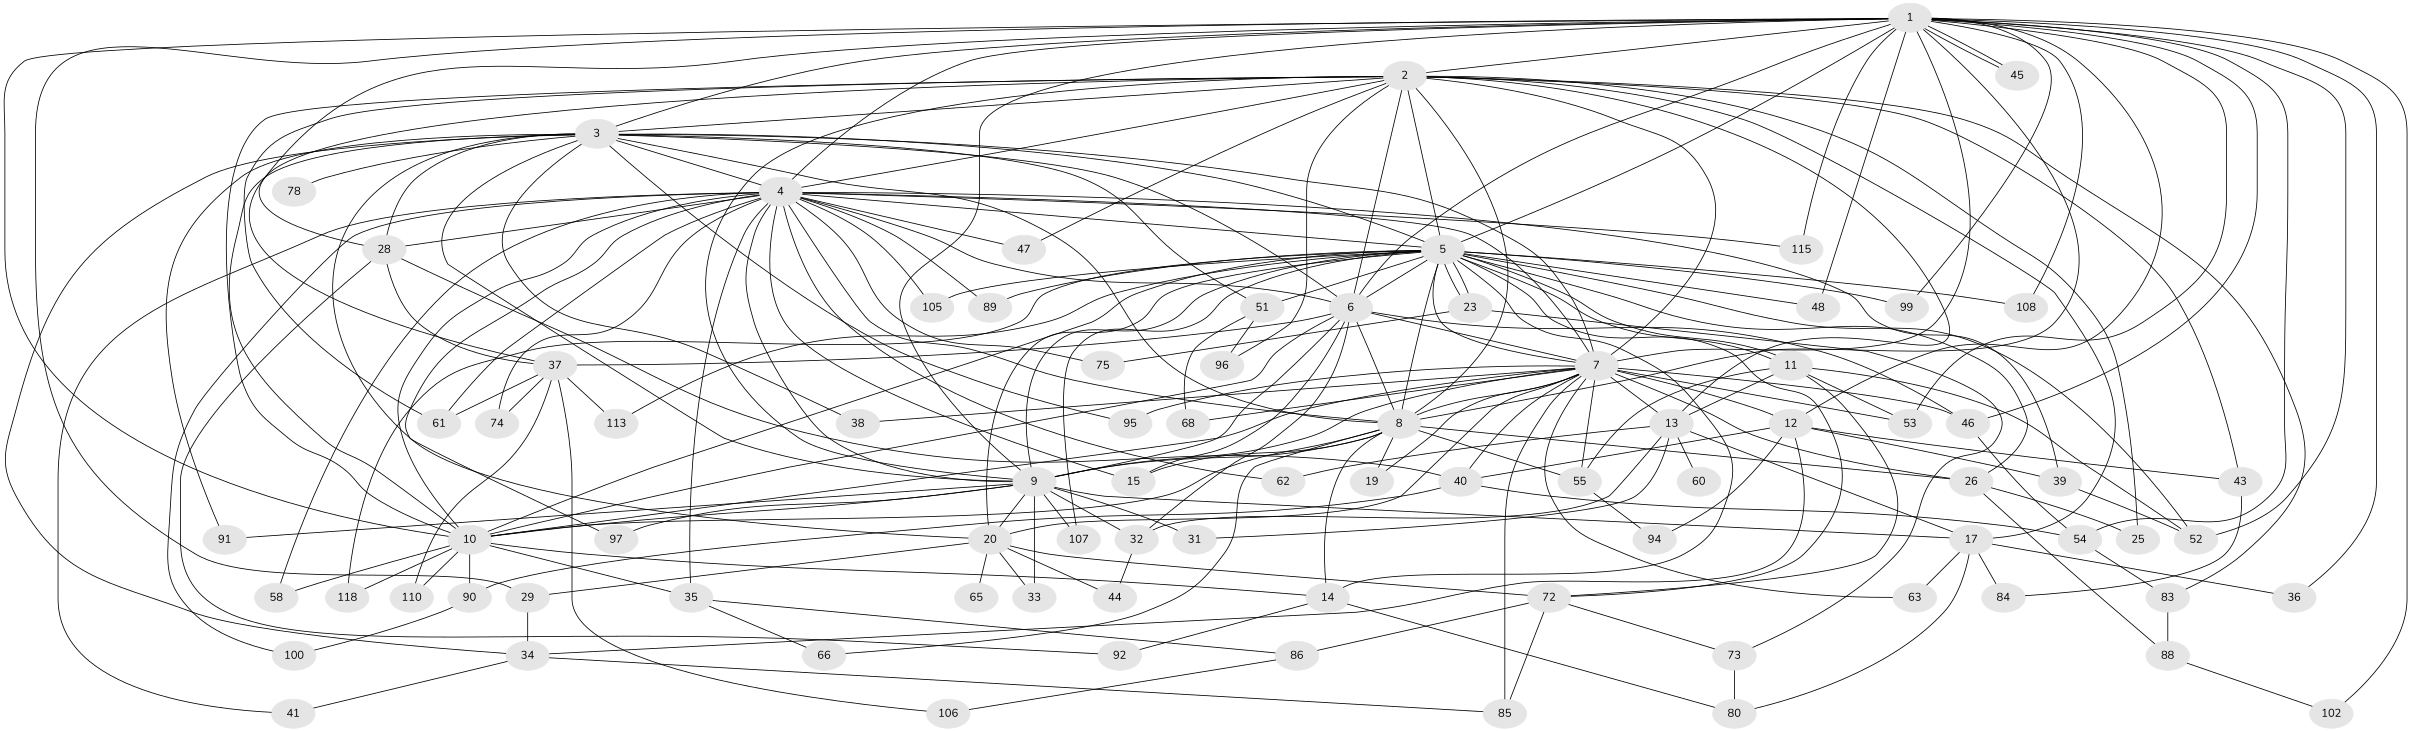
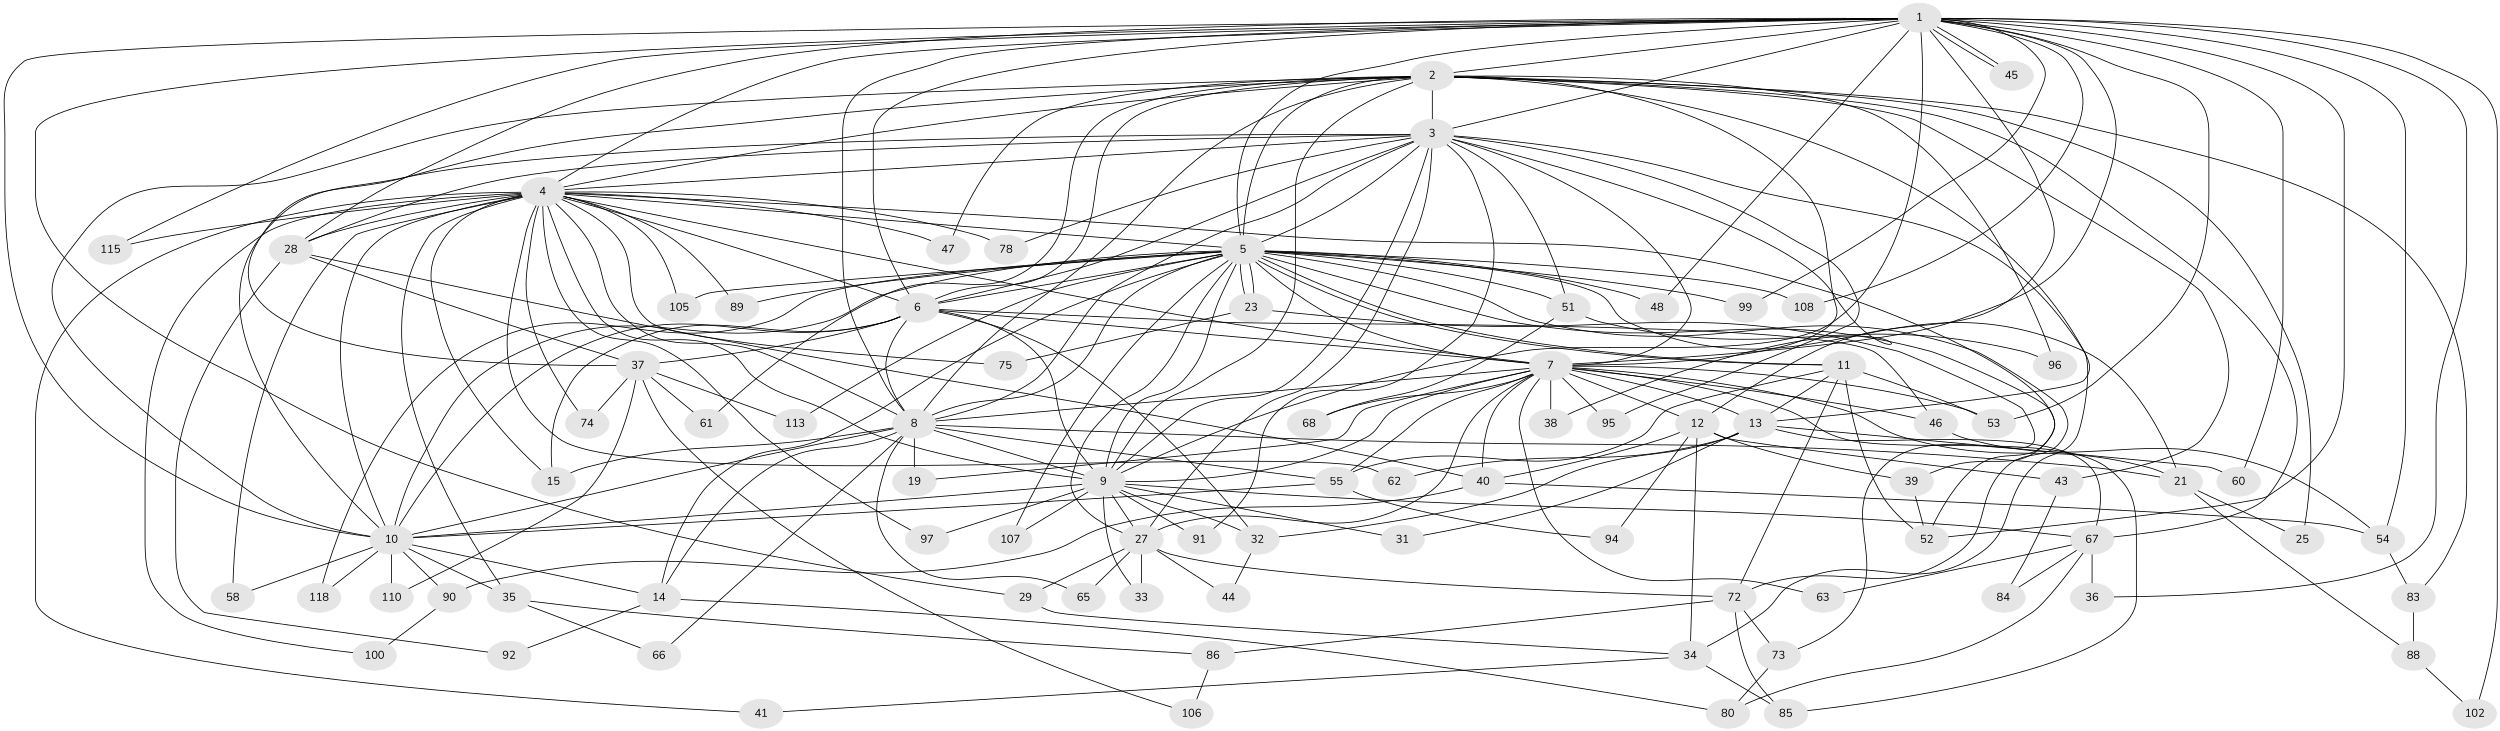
edge "1" -- "46": now "1" -- "60"
edge "4" -- "61": now "4" -- "78"
edge "7" -- "10": now "55" -- "10"
node "26": label "26" -> "21"
node "20": label "20" -> "27"
node "17": label "17" -> "67"
edge "8" -- "65": added
